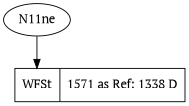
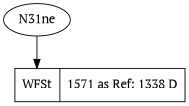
node "N11ne": label "N11ne" -> "N31ne"
